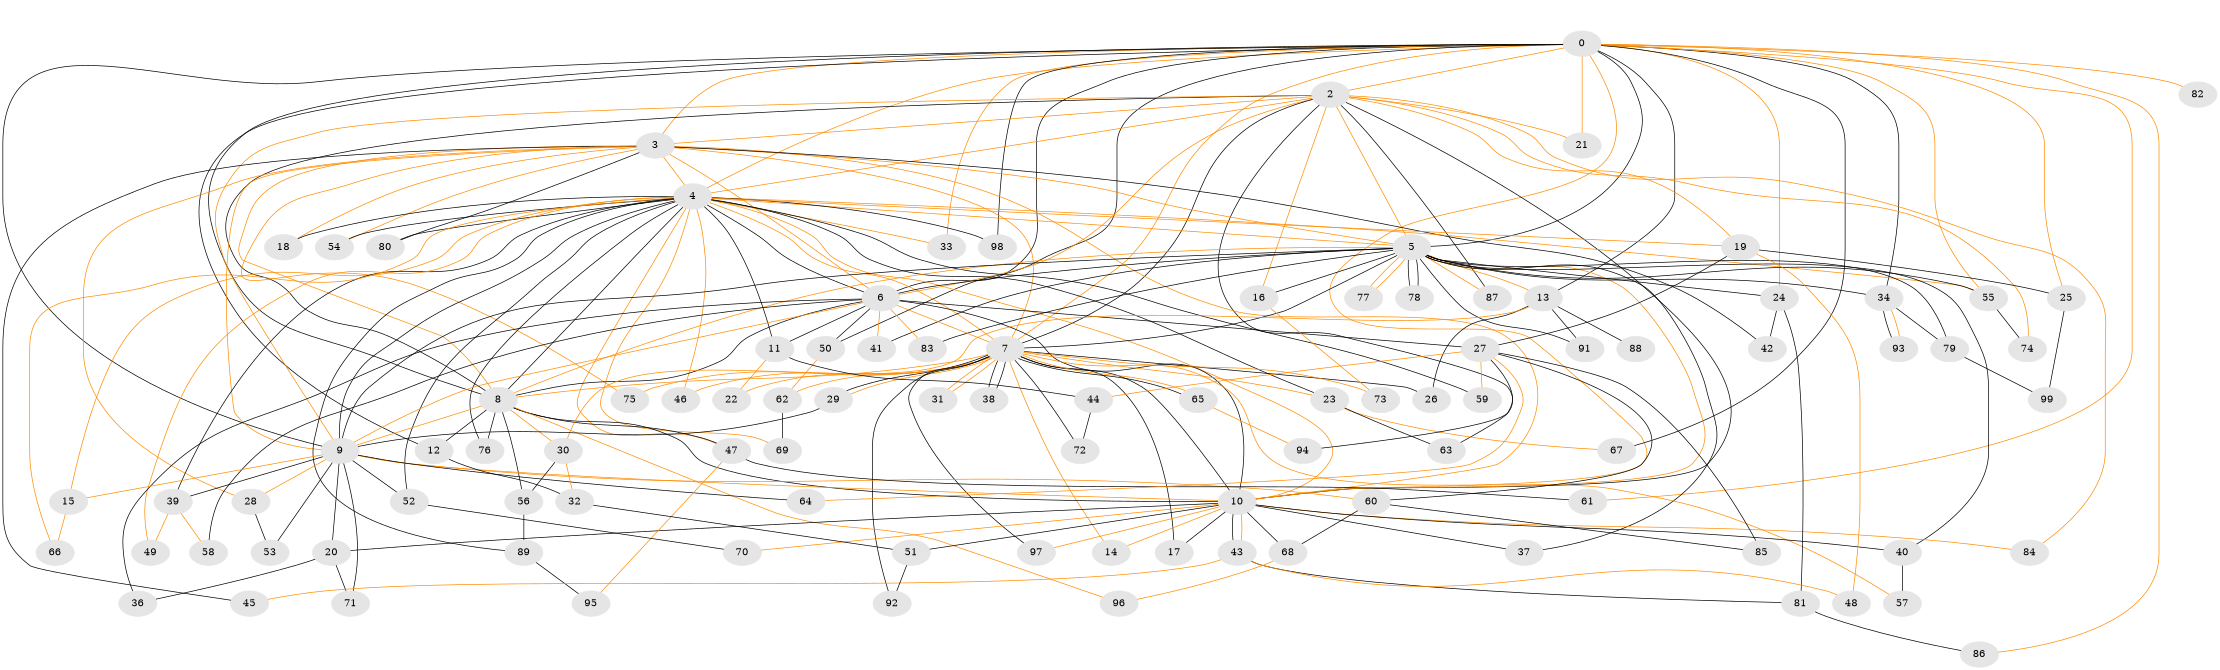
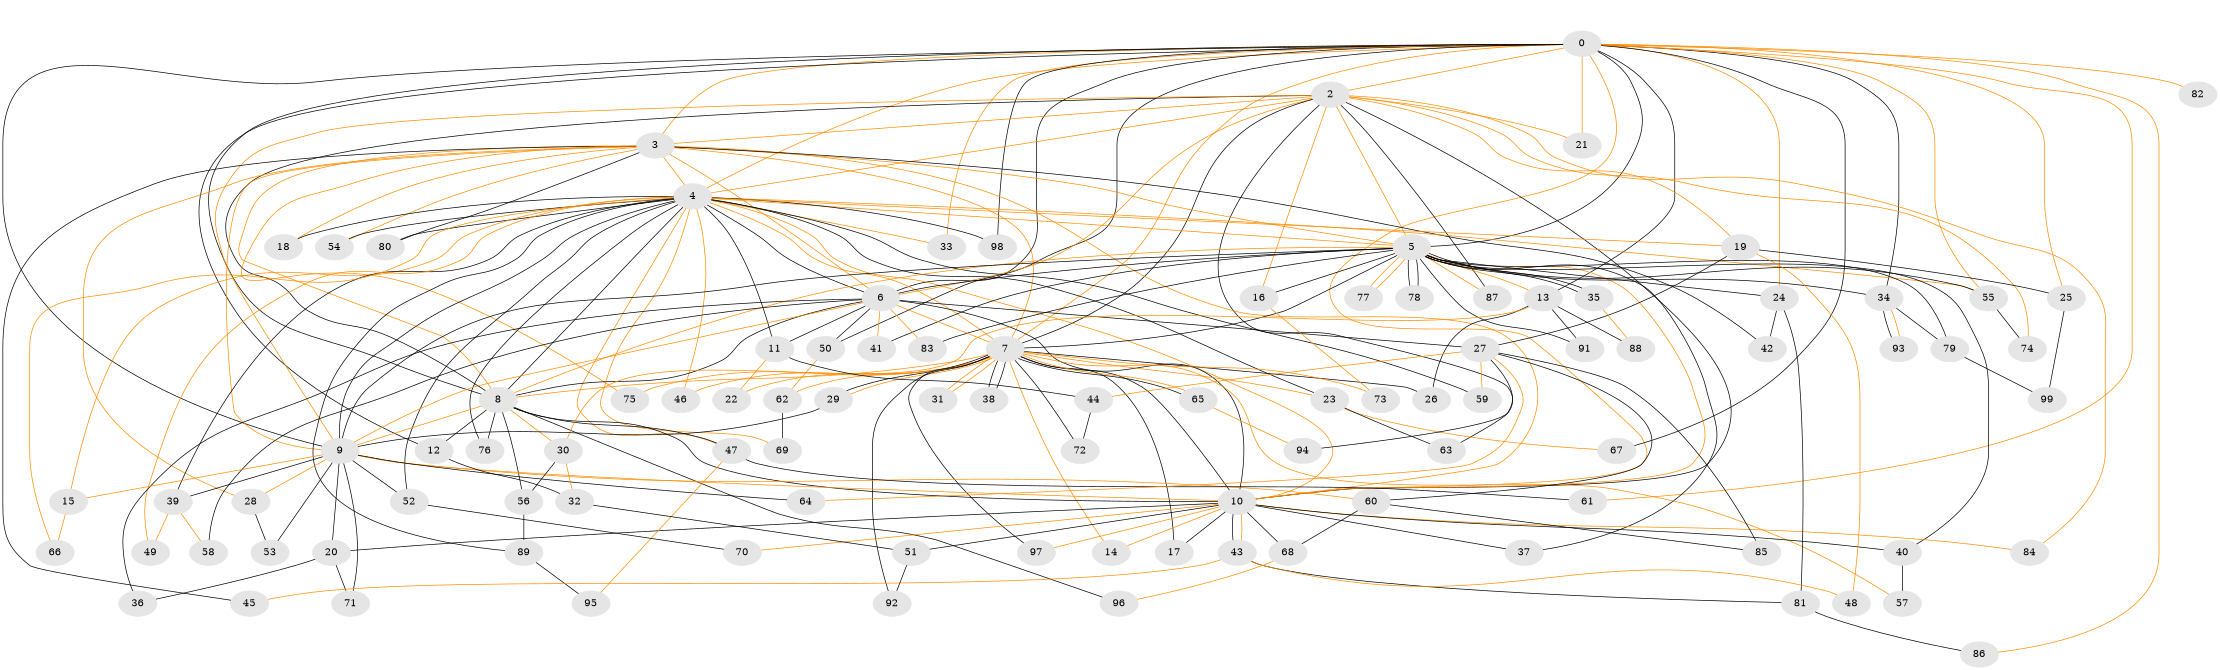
node "35": added
edge "8" -- "96": color darkorange -> black
